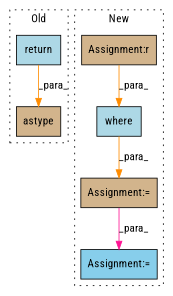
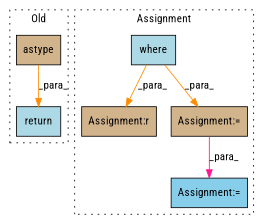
cluster "New": label "New" -> "Assignment"
edge "return" -> "astype": reversed
edge "Assignment:r" -> "where": reversed
